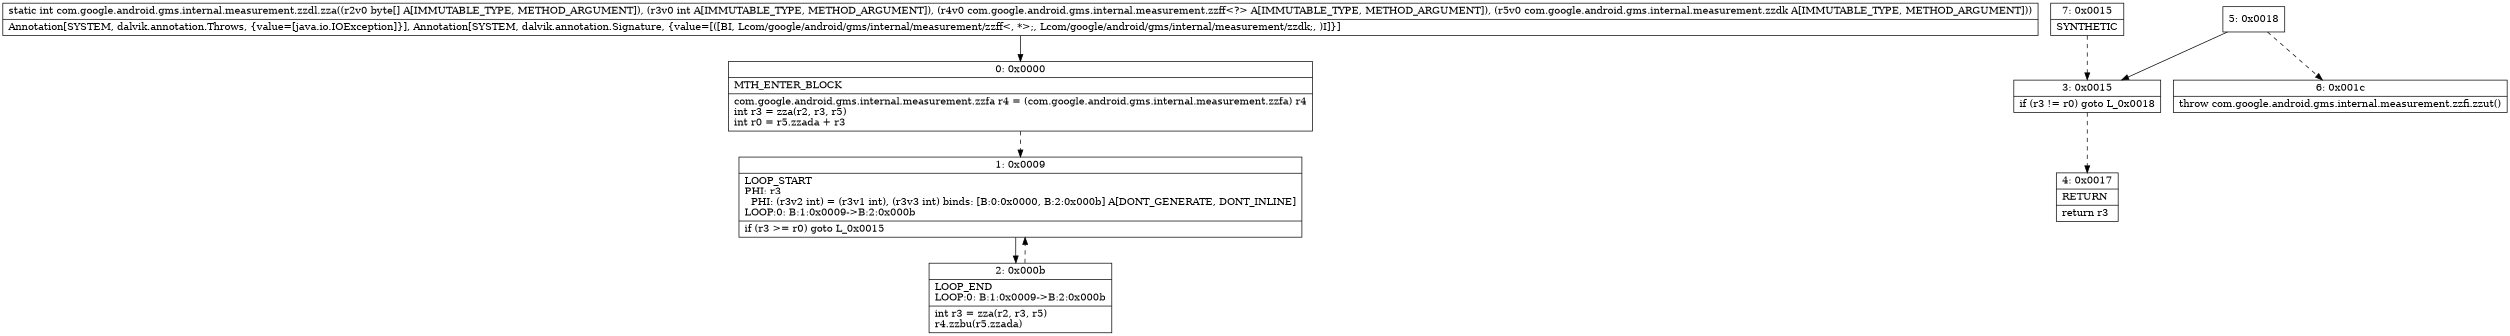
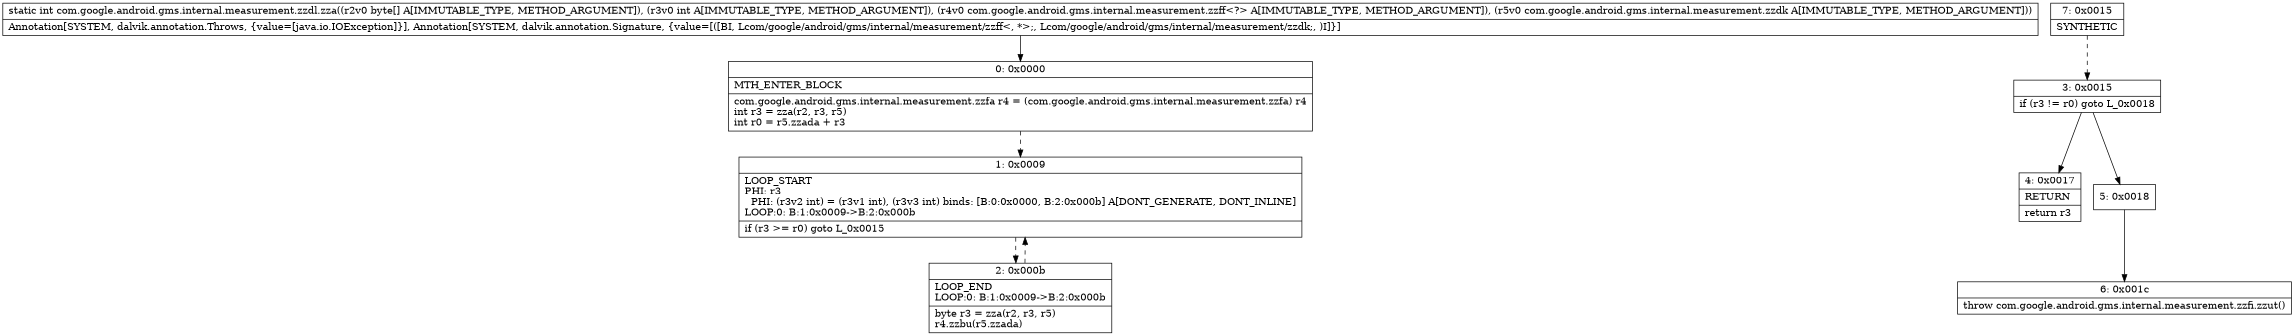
edge "5: 0x0018" -> "6: 0x001c": style dashed -> solid
edge "5: 0x0018" -> "3: 0x0015": reversed
edge "3: 0x0015" -> "4: 0x0017": style dashed -> solid
edge "1: 0x0009" -> "2: 0x000b": style solid -> dashed
node "2: 0x000b": text "int r3 = zza(r2, r3, r5)" -> "byte r3 = zza(r2, r3, r5)"
